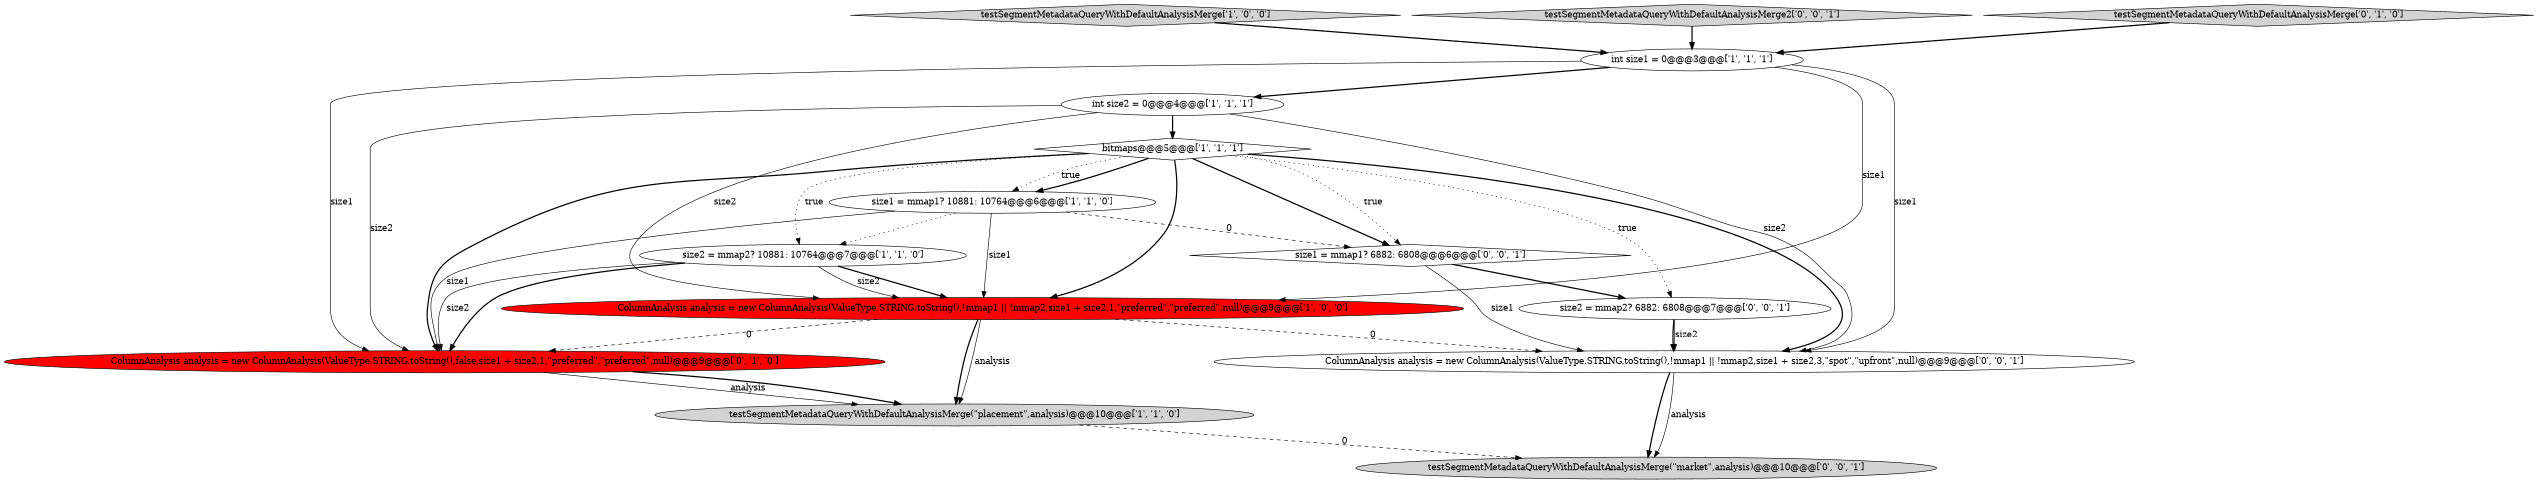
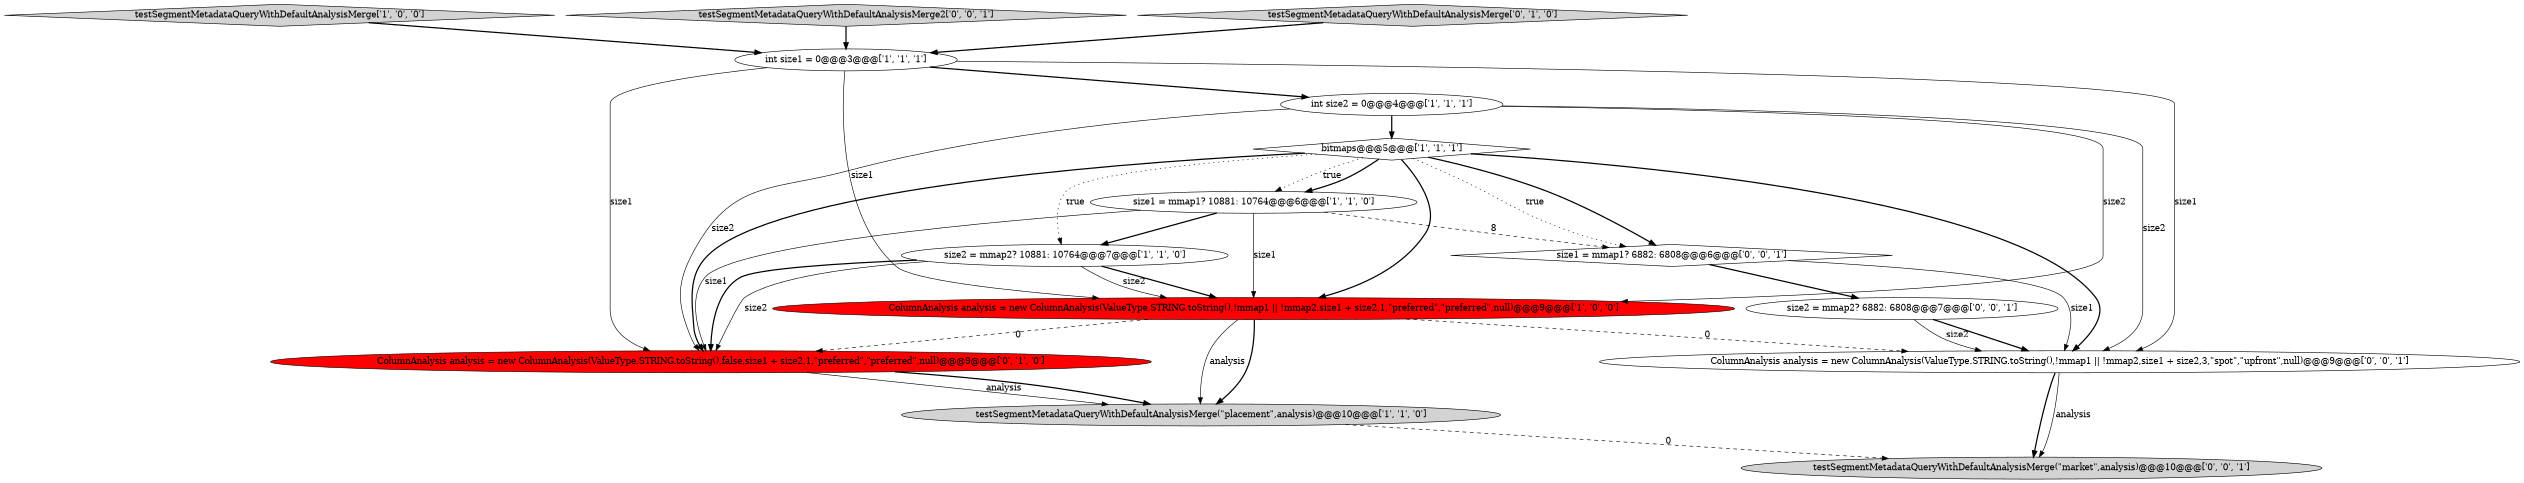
edge "bitmaps@@@5@@@['1', '1', '1']" -> "size2 = mmap2? 6882: 6808@@@7@@@['0', '0', '1']": removed, label "true"
edge "size1 = mmap1? 10881: 10764@@@6@@@['1', '1', '0']" -> "size2 = mmap2? 10881: 10764@@@7@@@['1', '1', '0']": style dotted -> bold
edge "size1 = mmap1? 10881: 10764@@@6@@@['1', '1', '0']" -> "size1 = mmap1? 6882: 6808@@@6@@@['0', '0', '1']": label "0" -> "8"
